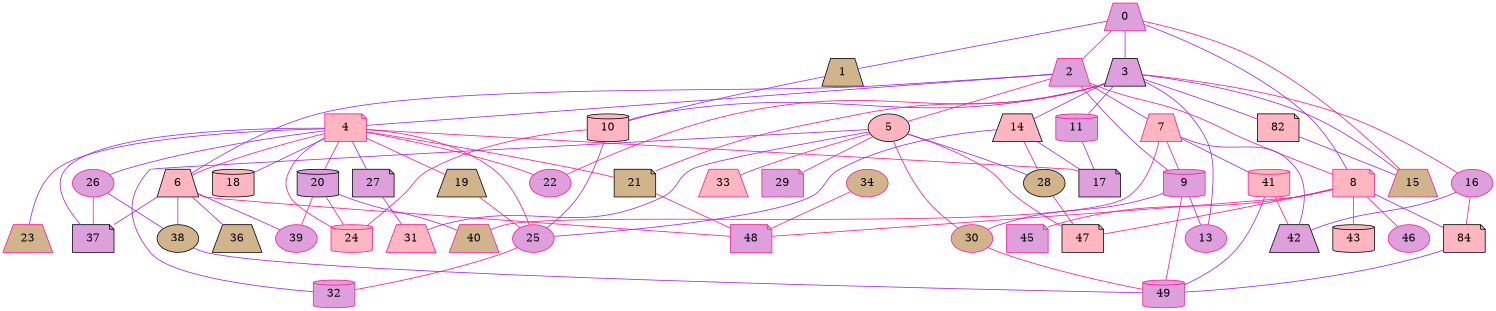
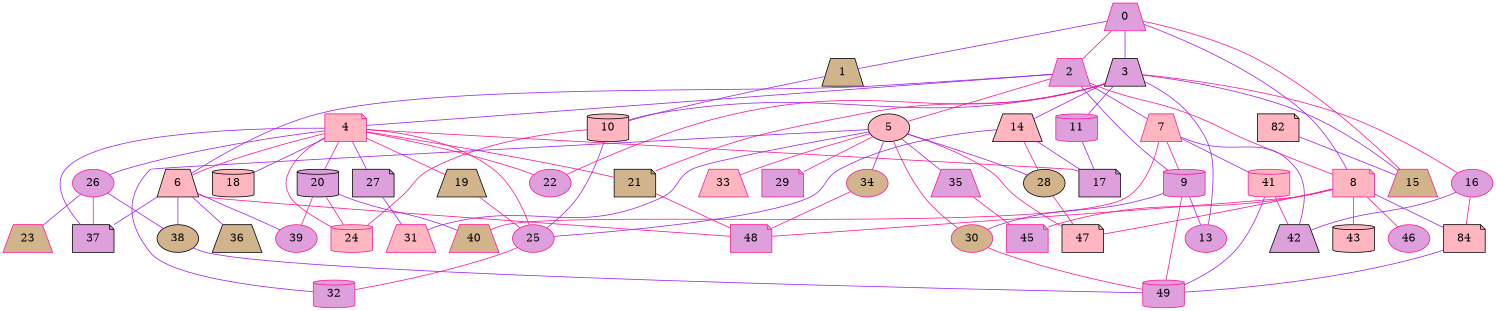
edge "3" -- "82": removed
edge "4" -- "23": now "26" -- "23"
edge "5" -- "34": added
node "35": added
